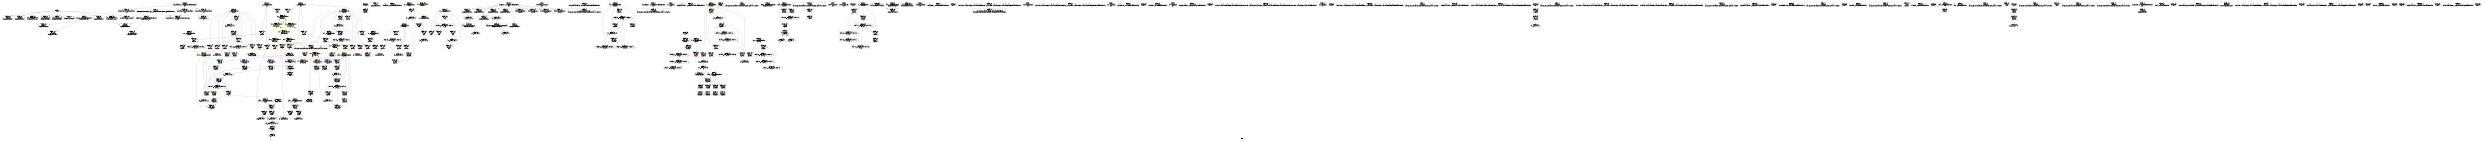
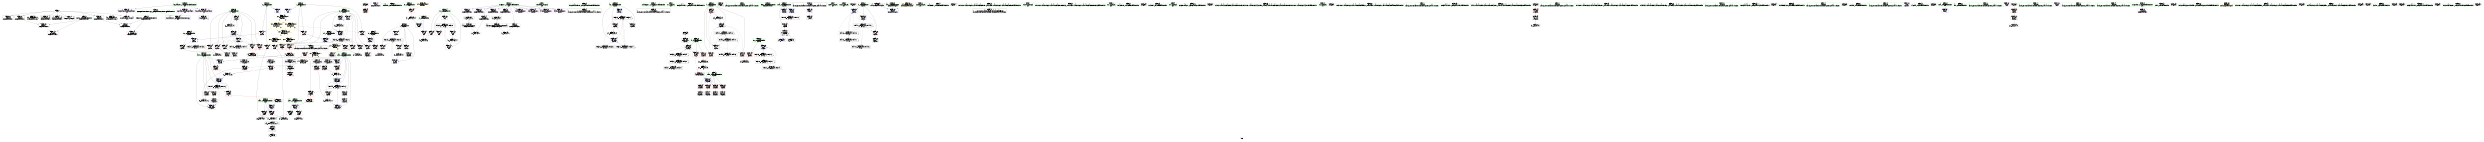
node "NodeID: 61": text "_Z9solvev" -> "_Z5solvev"
